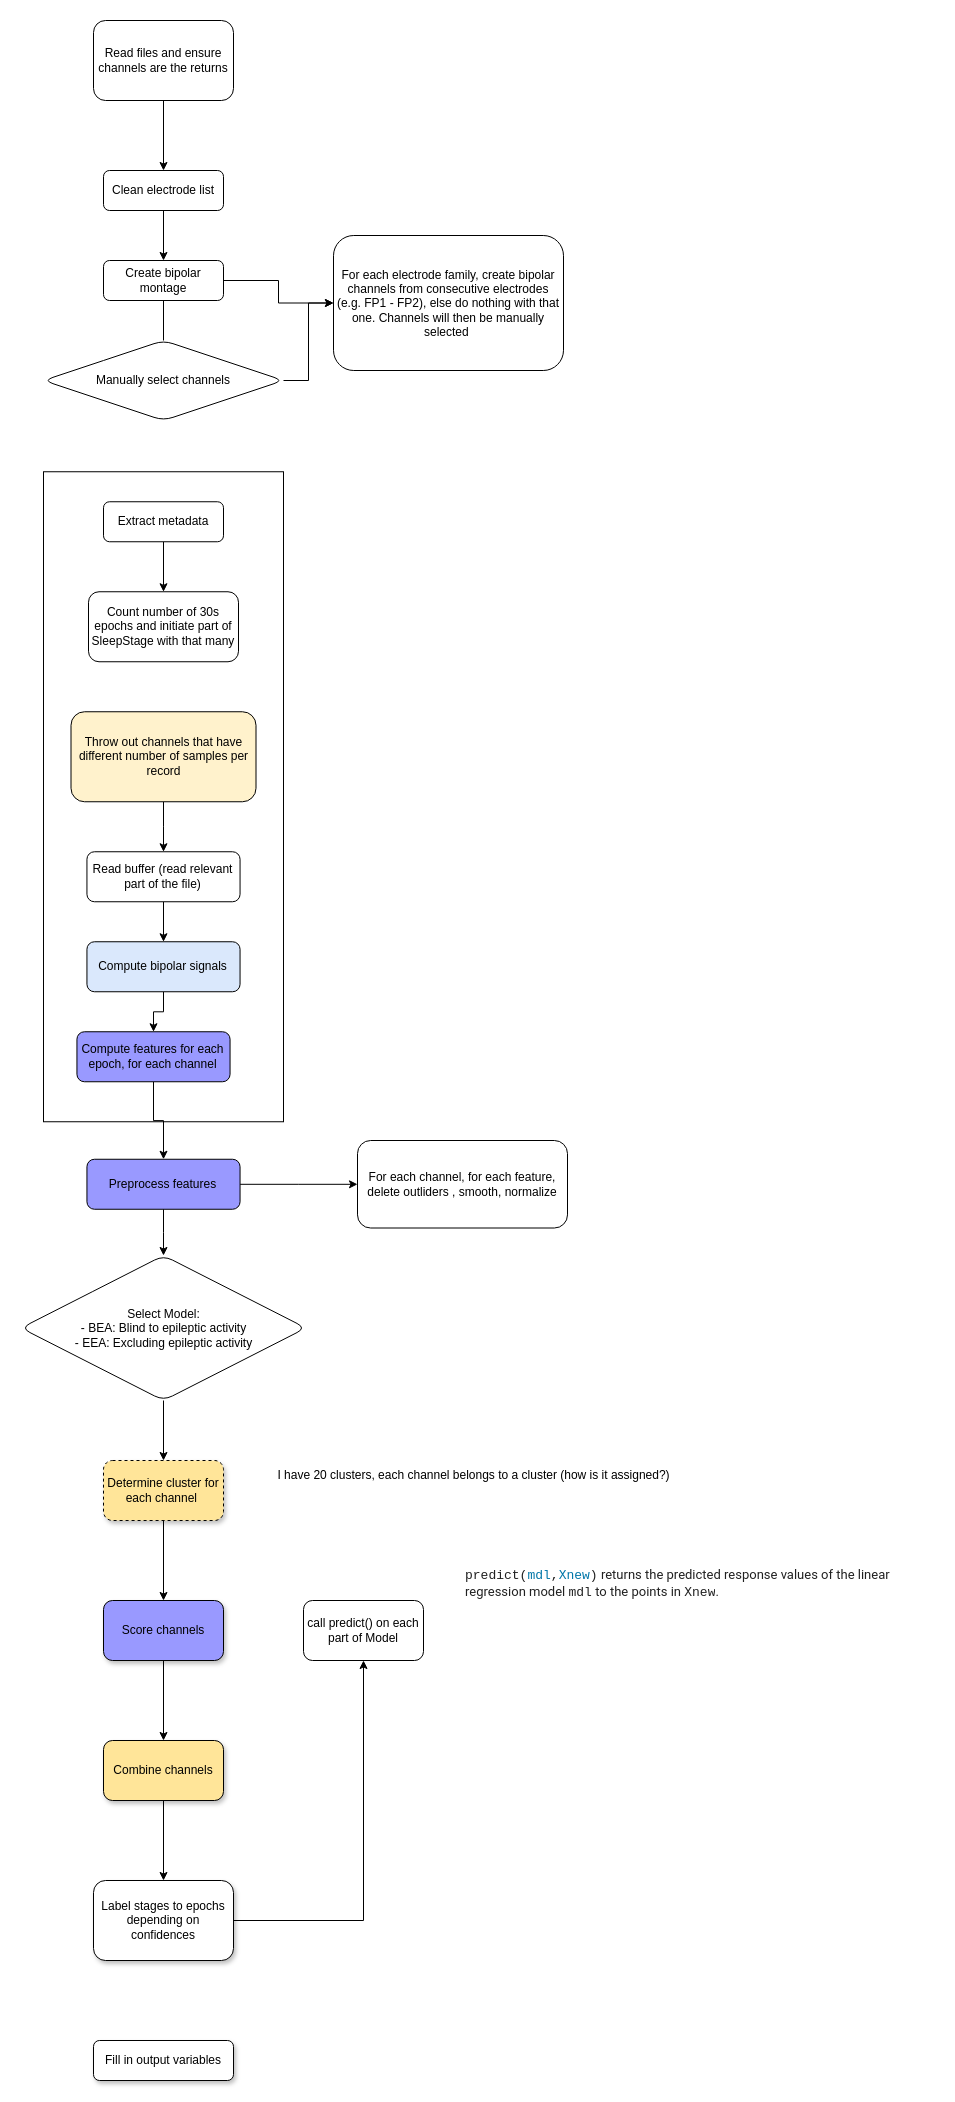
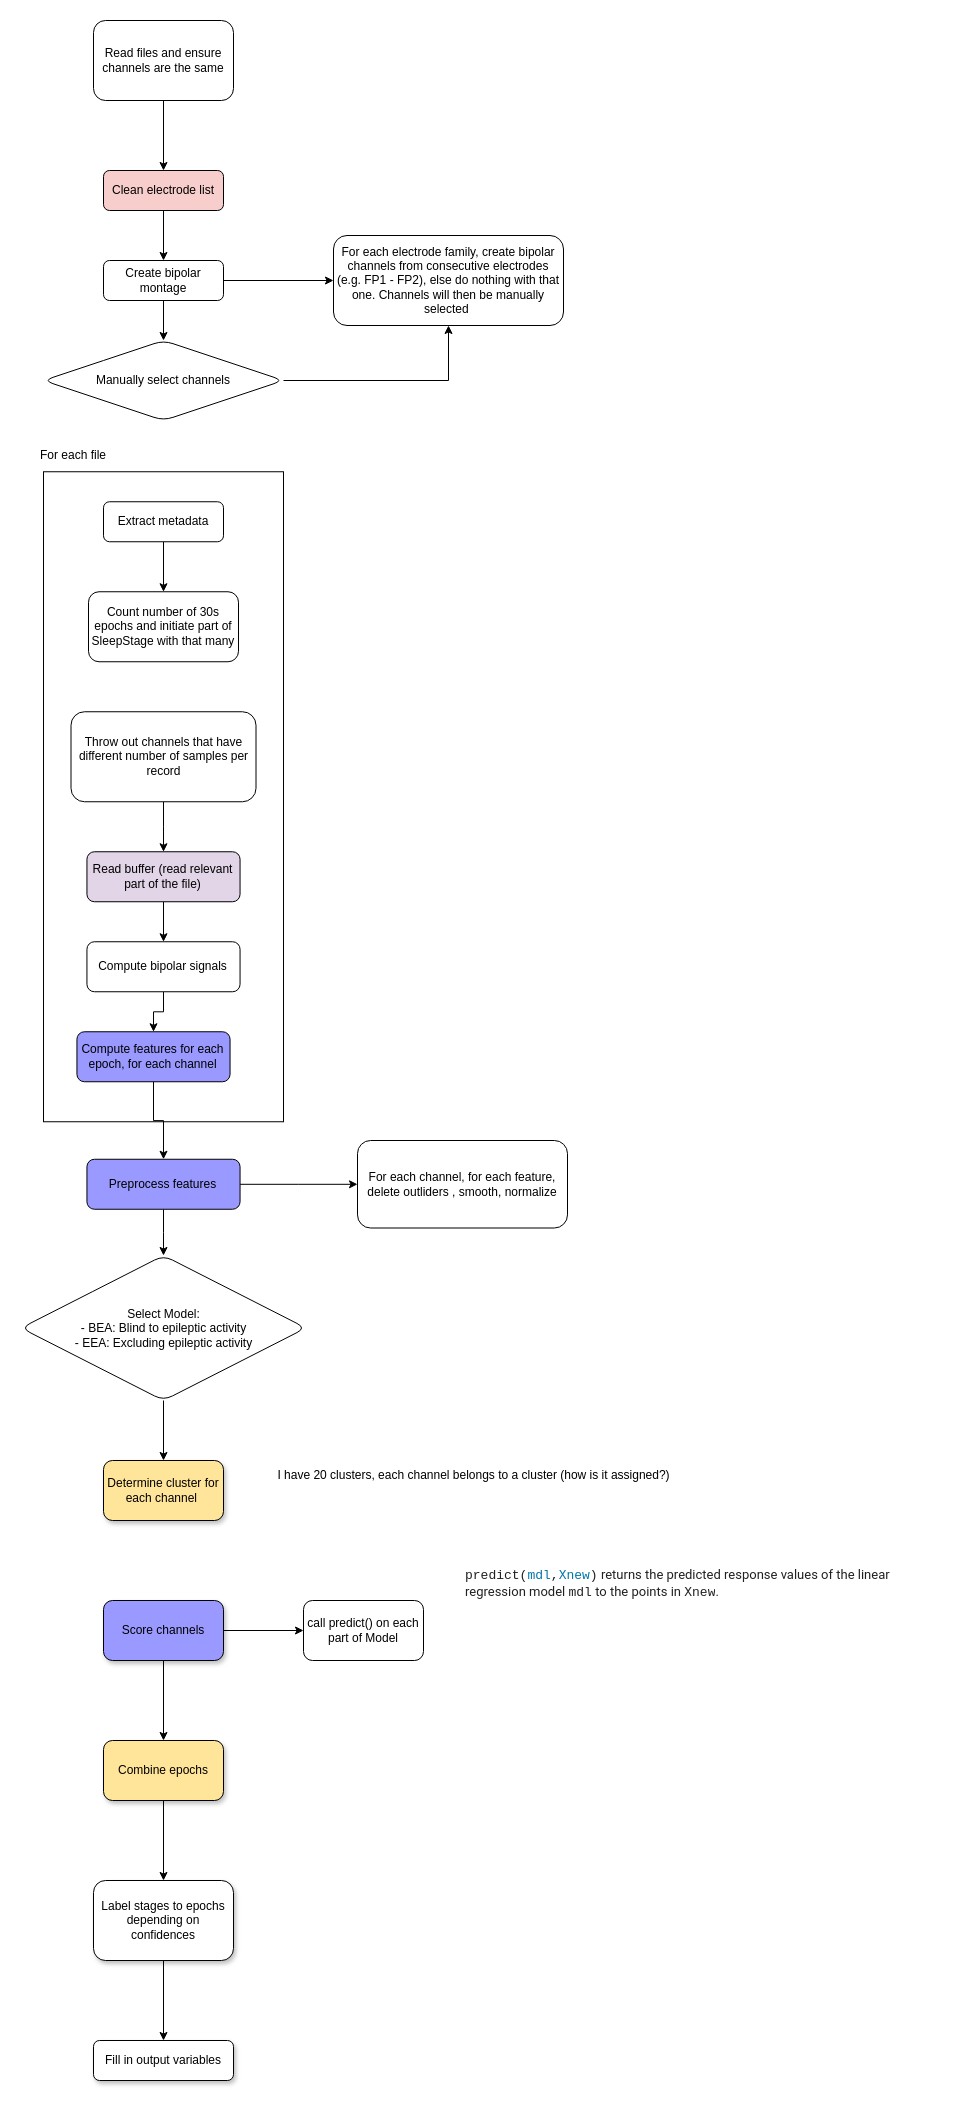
node "Read files and ensure channels are the returns": label "Read files and ensure channels are the returns" -> "Read files and ensure channels are the same"
node "Clean electrode list": fillcolor #ffffff -> #f8cecc
node "For each electrode family, create bipolar channels from consecutive electrodes (e.g. FP1 - FP2), else do nothing with that one. Channels will then be manually selected": size 230x135 -> 230x90
edge "Create bipolar montage" -- "Manually select channels": arrowhead none -> classic
node "For each file": added
node "Throw out channels that have different number of samples per record": fillcolor #fff2cc -> #ffffff
node "Read buffer (read relevant part of the file)": fillcolor #ffffff -> #e1d5e7
node "Compute bipolar signals": fillcolor #dae8fc -> #ffffff
node "Determine cluster for each channel": style dashed -> solid
edge "Determine cluster for each channel" -> "Score channels": removed
edge "Score channels" -> "call predict() on each part of Model": added
node "Combine channels": label "Combine channels" -> "Combine epochs"
edge "Label stages to epochs depending on confidences" -> "call predict() on each part of Model": now "Label stages to epochs depending on confidences" -> "Fill in output variables"
